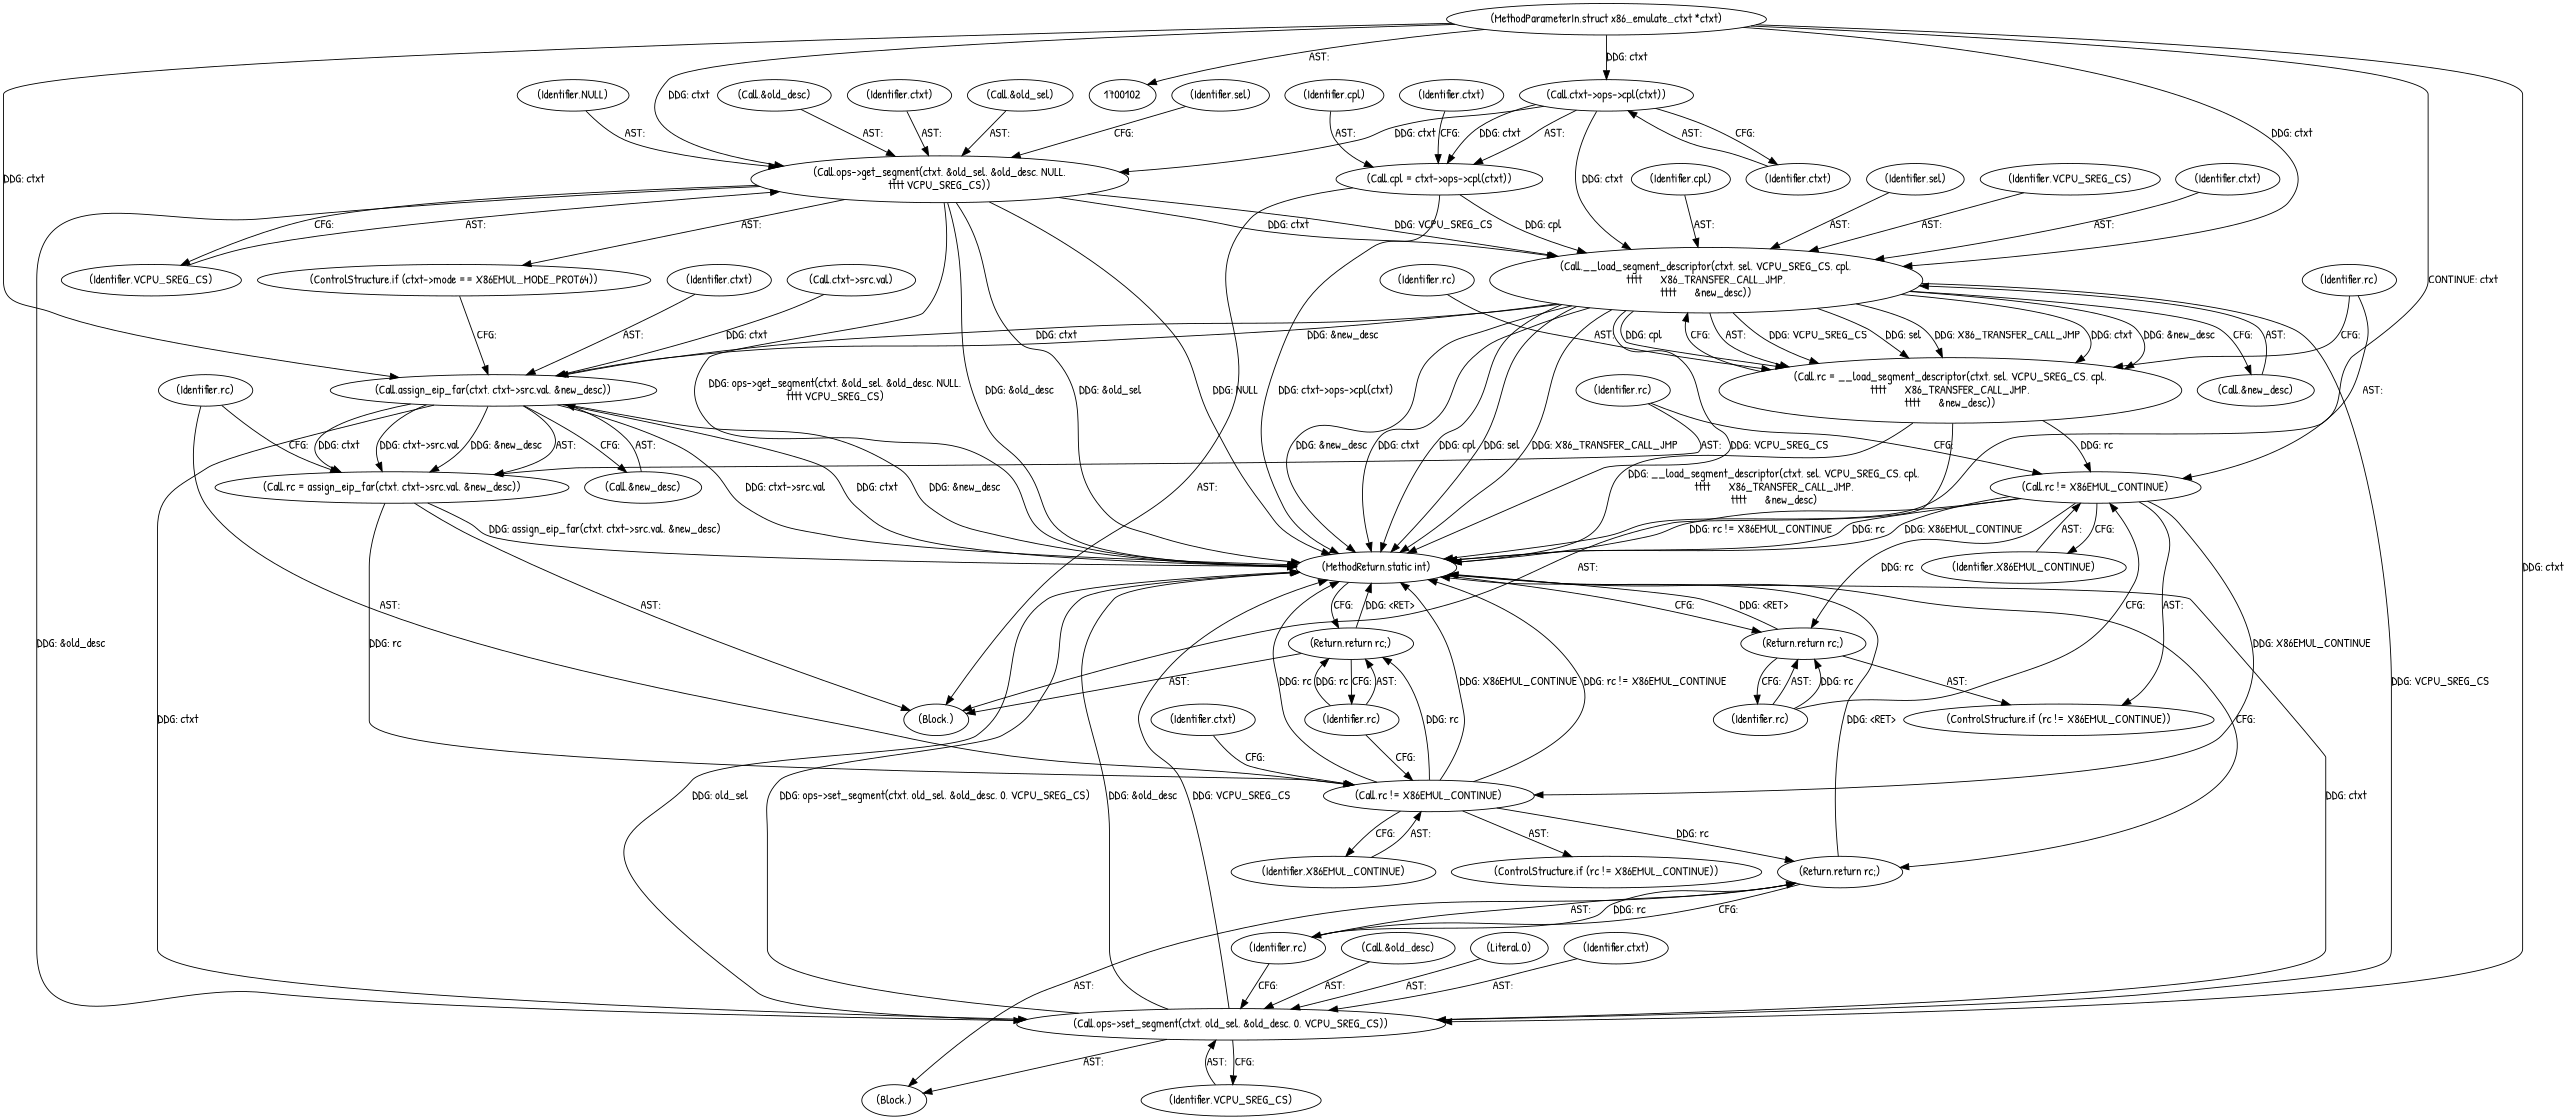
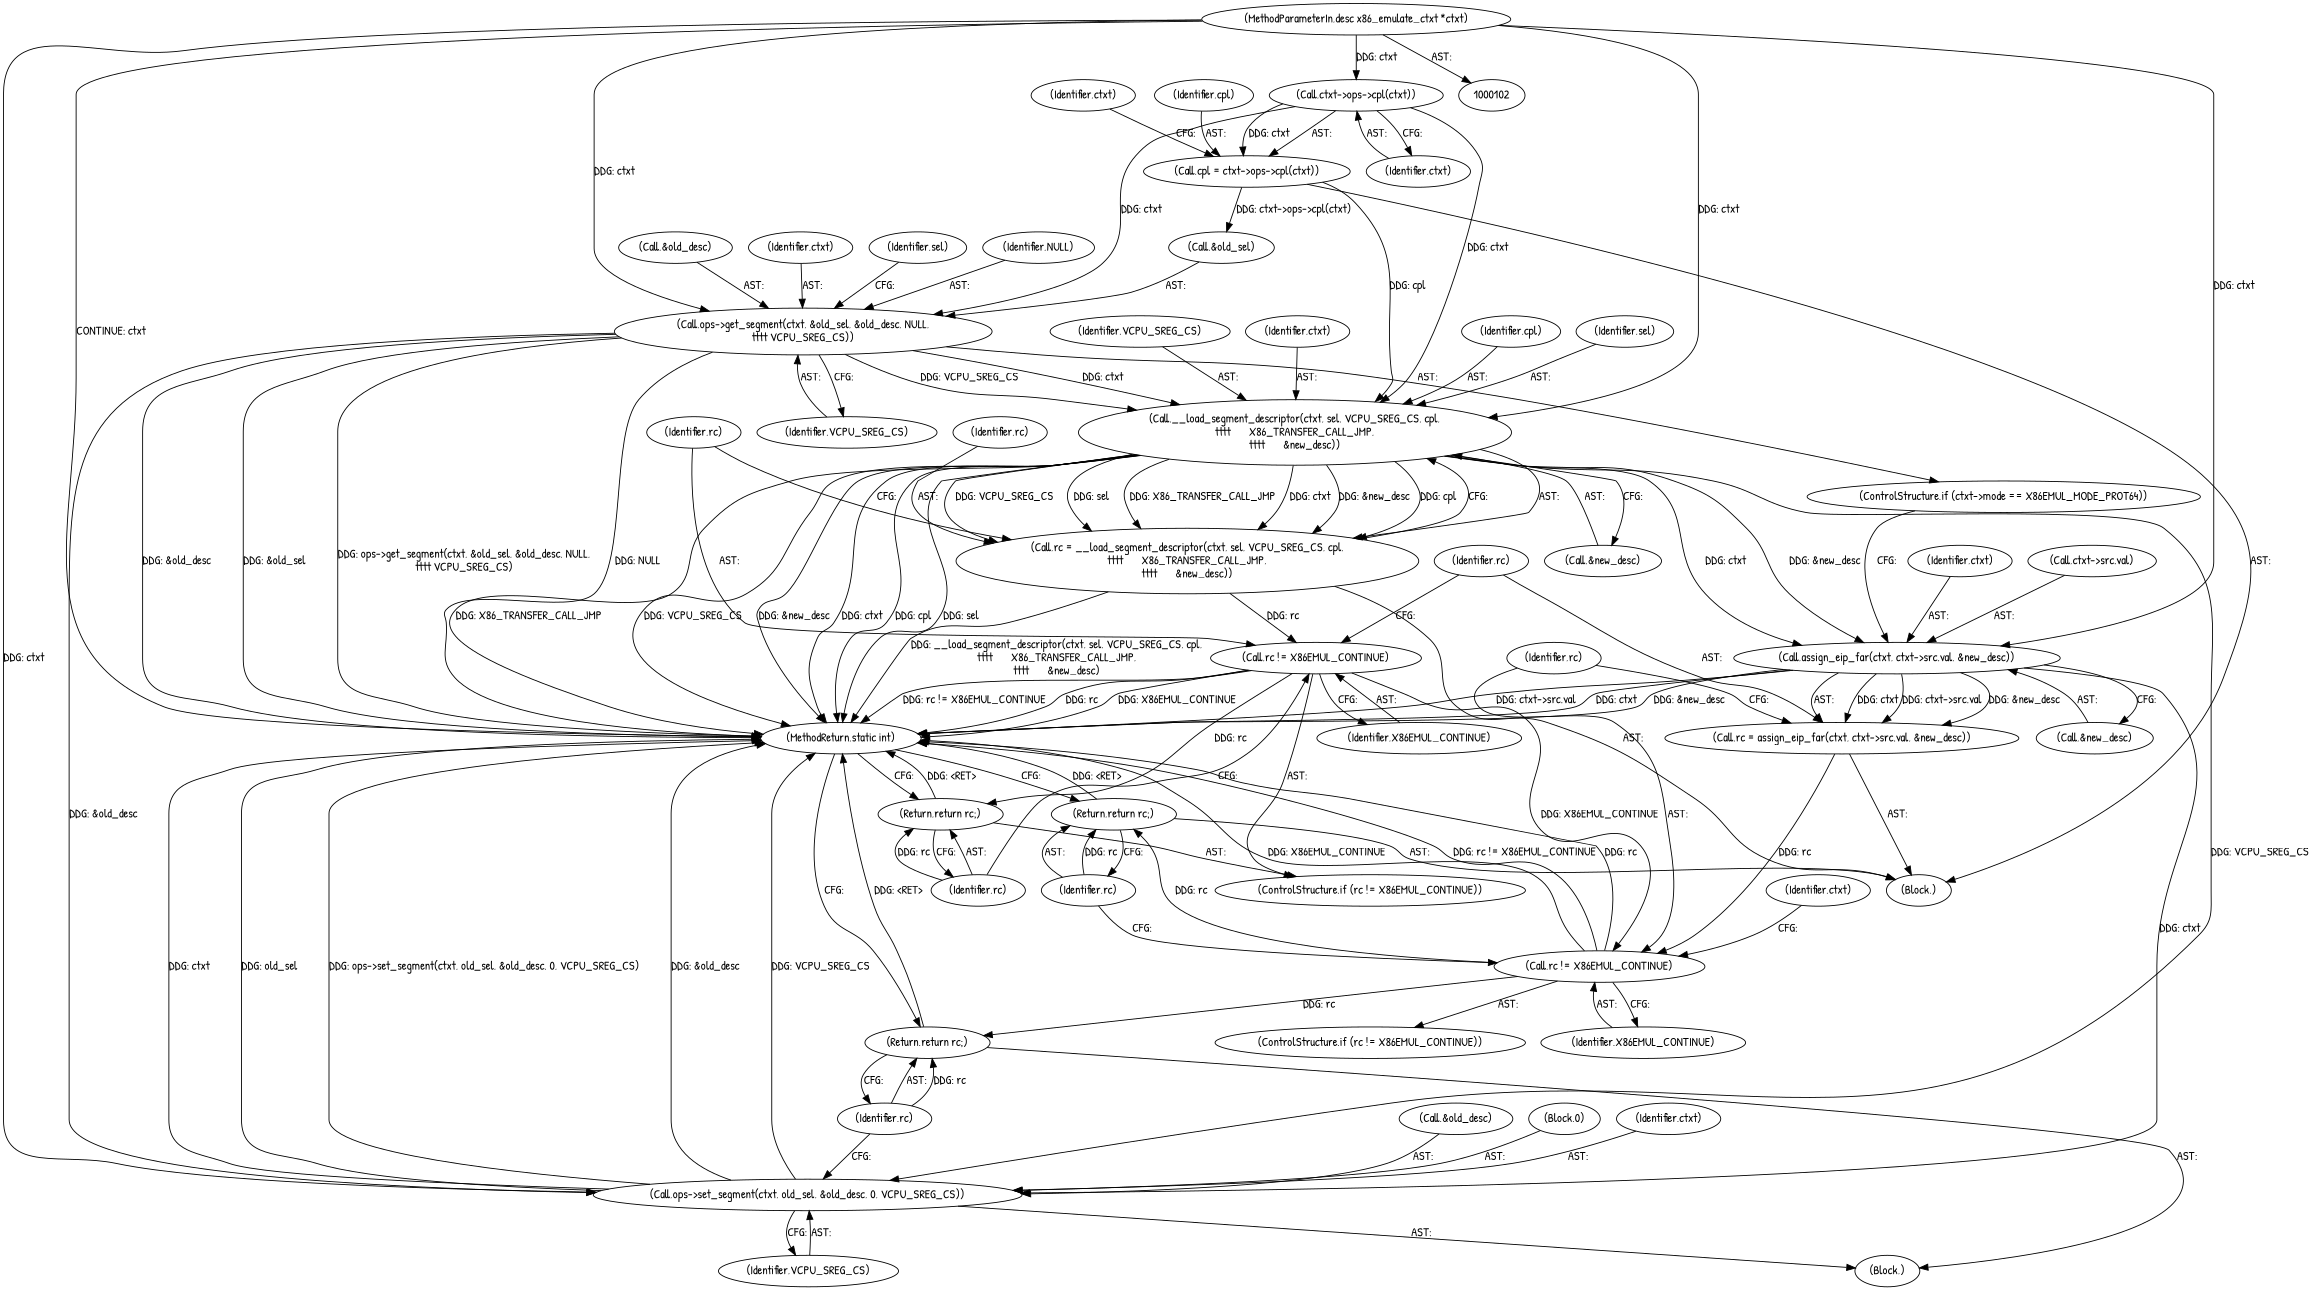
node "(MethodParameterIn,struct x86_emulate_ctxt *ctxt)": label "(MethodParameterIn,struct x86_emulate_ctxt *ctxt)" -> "(MethodParameterIn,desc x86_emulate_ctxt *ctxt)"
node "1700102": label "1700102" -> "1000102"
edge "(Call,ctxt->src.val)" -> "(Call,assign_eip_far(ctxt, ctxt->src.val, &new_desc))": label "DDG: ctxt" -> "AST: "
edge "(Call,cpl = ctxt->ops->cpl(ctxt))" -> "(MethodReturn,static int)": now "(Call,cpl = ctxt->ops->cpl(ctxt))" -> "(Call,&old_sel)"
edge "(Call,rc = assign_eip_far(ctxt, ctxt->src.val, &new_desc))" -> "(MethodReturn,static int)": removed, label "DDG: assign_eip_far(ctxt, ctxt->src.val, &new_desc)"
node "(Literal,0)": label "(Literal,0)" -> "(Block,0)"
